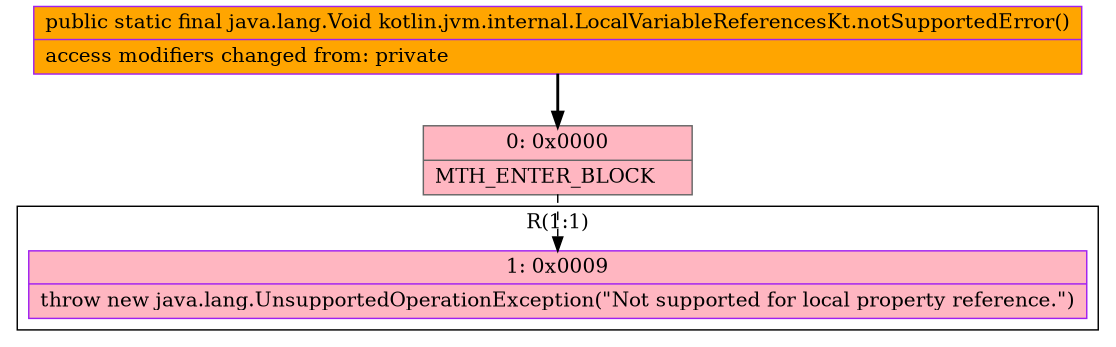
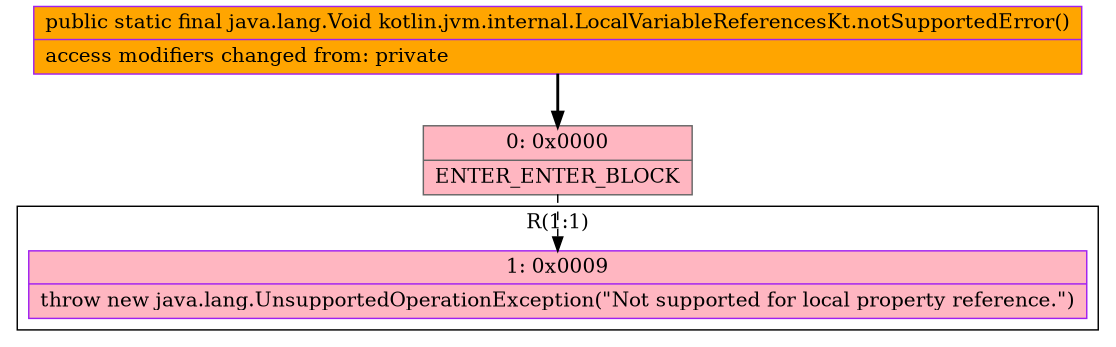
node "0: 0x0000": text "MTH_ENTER_BLOCK" -> "ENTER_ENTER_BLOCK"
